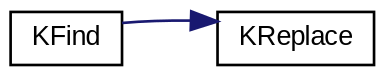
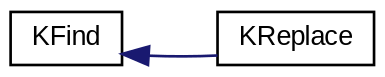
edge "KFind" -> "KReplace": reversed
